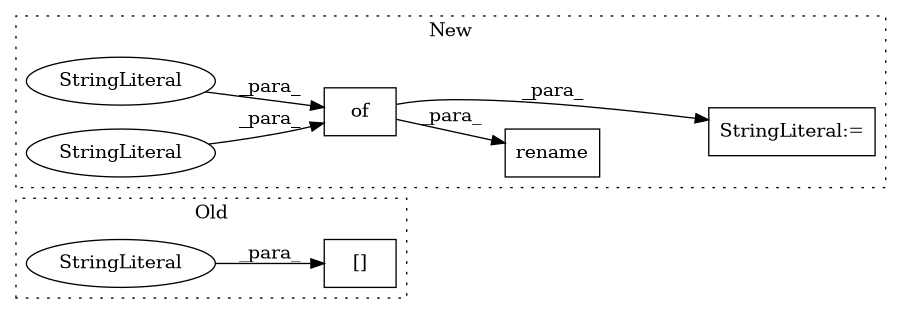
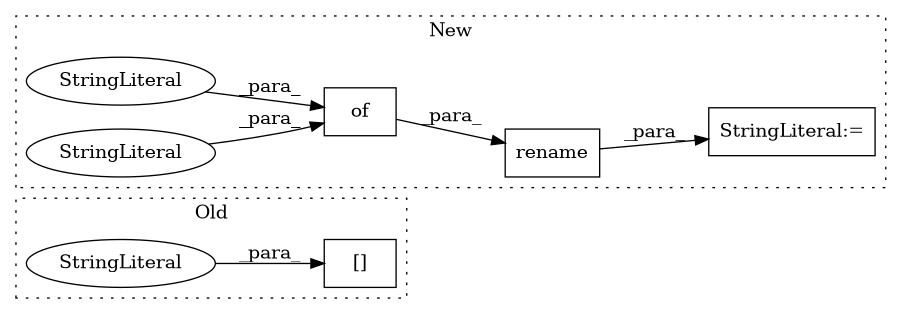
edge "of" -> "StringLiteral:=": now "rename" -> "StringLiteral:="
